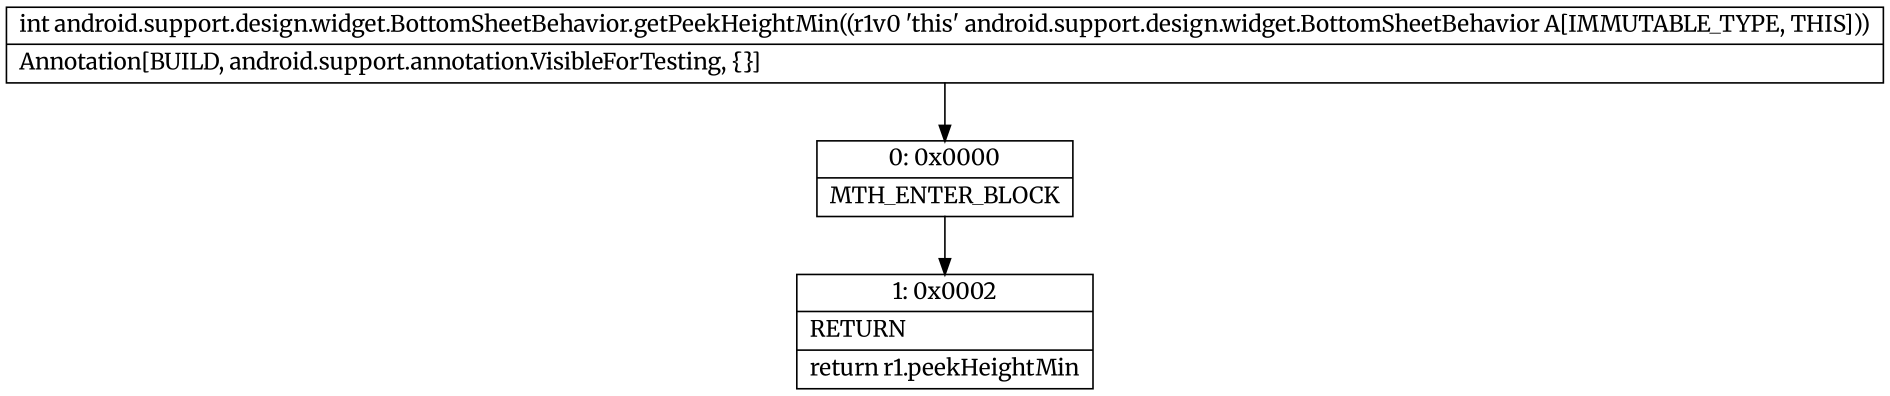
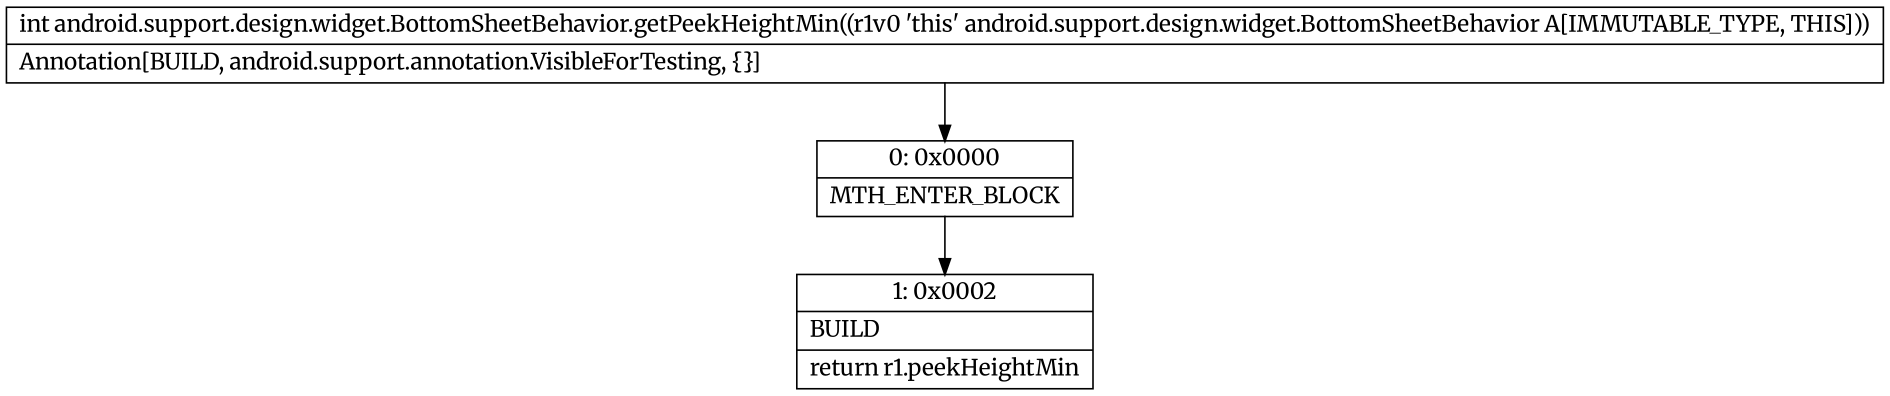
node "1: 0x0002": text "RETURN" -> "BUILD"
